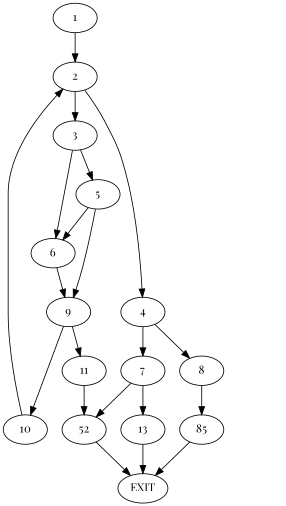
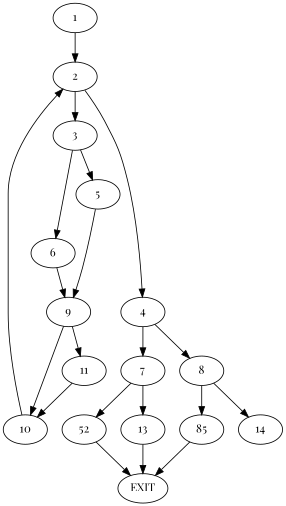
edge "5" -> "6": removed
edge "11" -> "52": now "11" -> "10"
node "14": added
